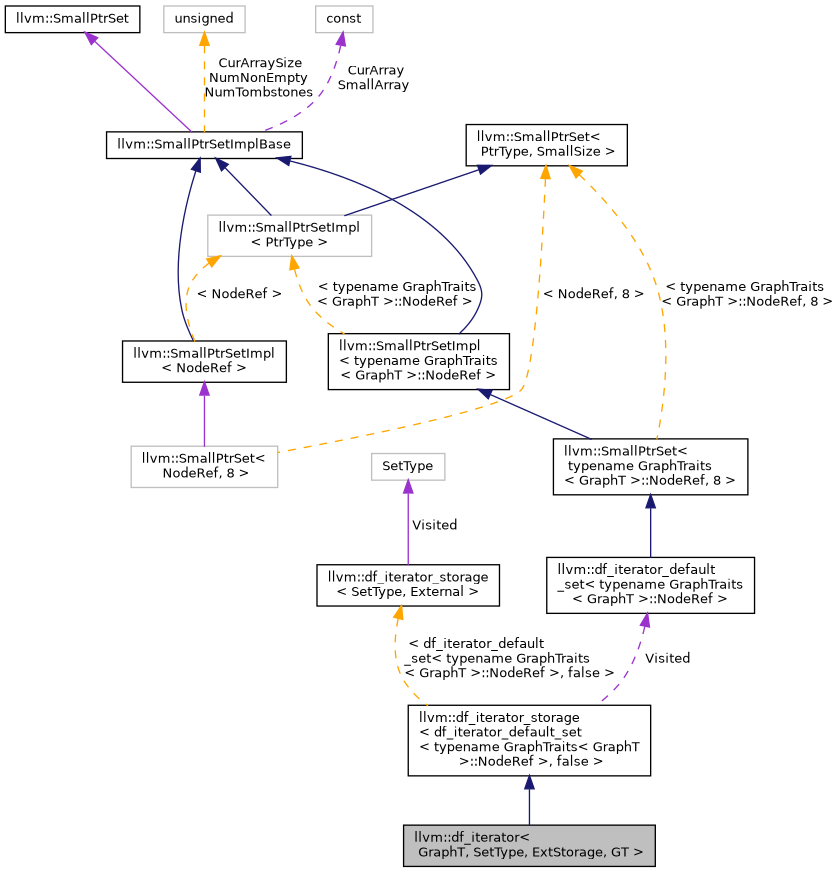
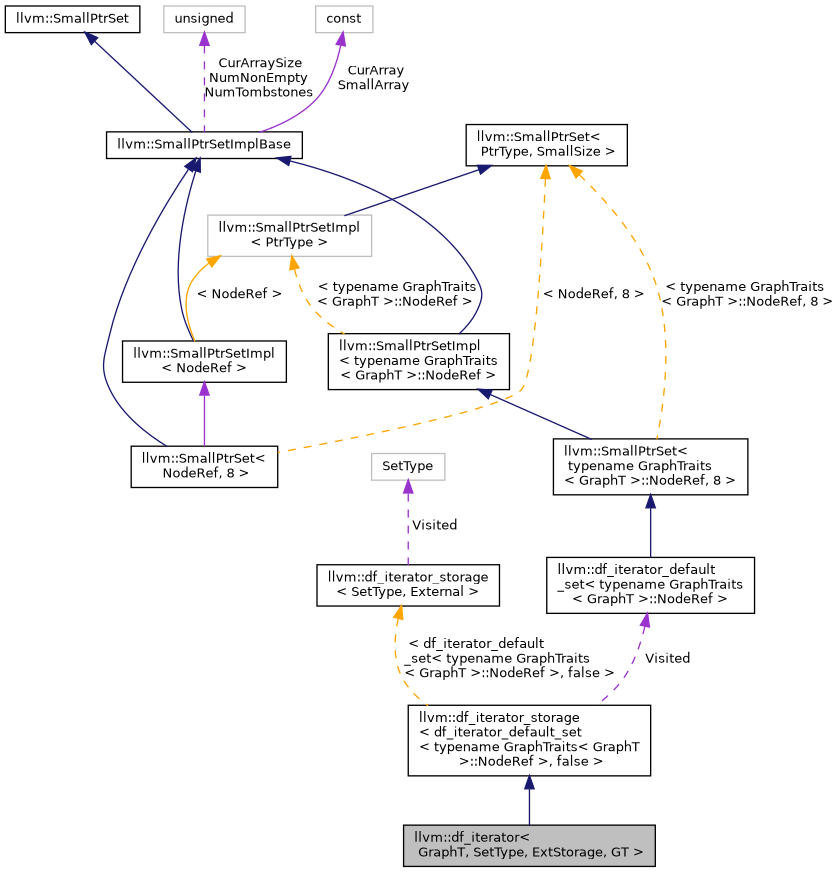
edge "llvm::SmallPtrSetImplBase" -> "llvm::SmallPtrSet": color darkorchid3 -> midnightblue
edge "llvm::SmallPtrSetImplBase" -> "unsigned": color orange -> darkorchid3
edge "llvm::SmallPtrSetImplBase" -> "const": style dashed -> solid
edge "llvm::SmallPtrSetImpl < PtrType >" -> "llvm::SmallPtrSetImplBase": now "llvm::SmallPtrSet< NodeRef, 8 >" -> "llvm::SmallPtrSetImplBase"
edge "llvm::SmallPtrSetImpl < NodeRef >" -> "llvm::SmallPtrSetImpl < PtrType >": style dashed -> solid
node "llvm::SmallPtrSet< NodeRef, 8 >": color grey75 -> black
edge "llvm::df_iterator_storage < SetType, External >" -> "SetType": style solid -> dashed
